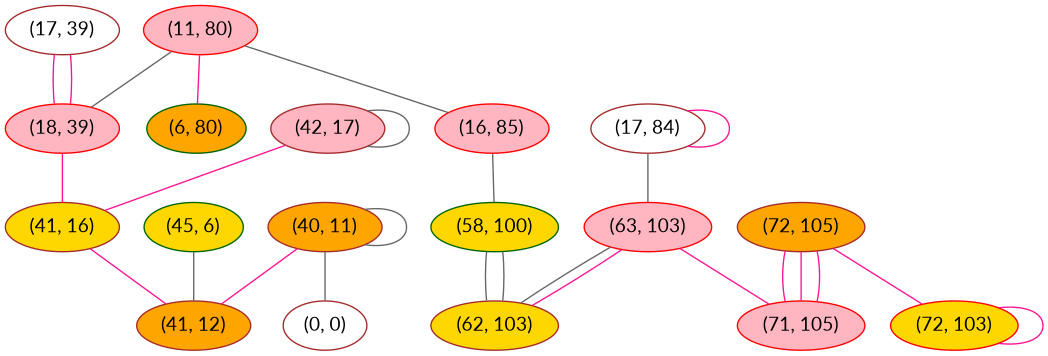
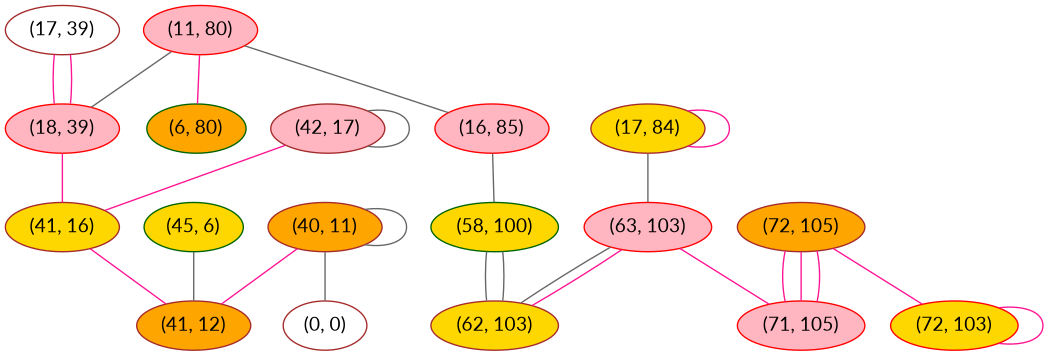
node "(17, 84)": fillcolor white -> gold
